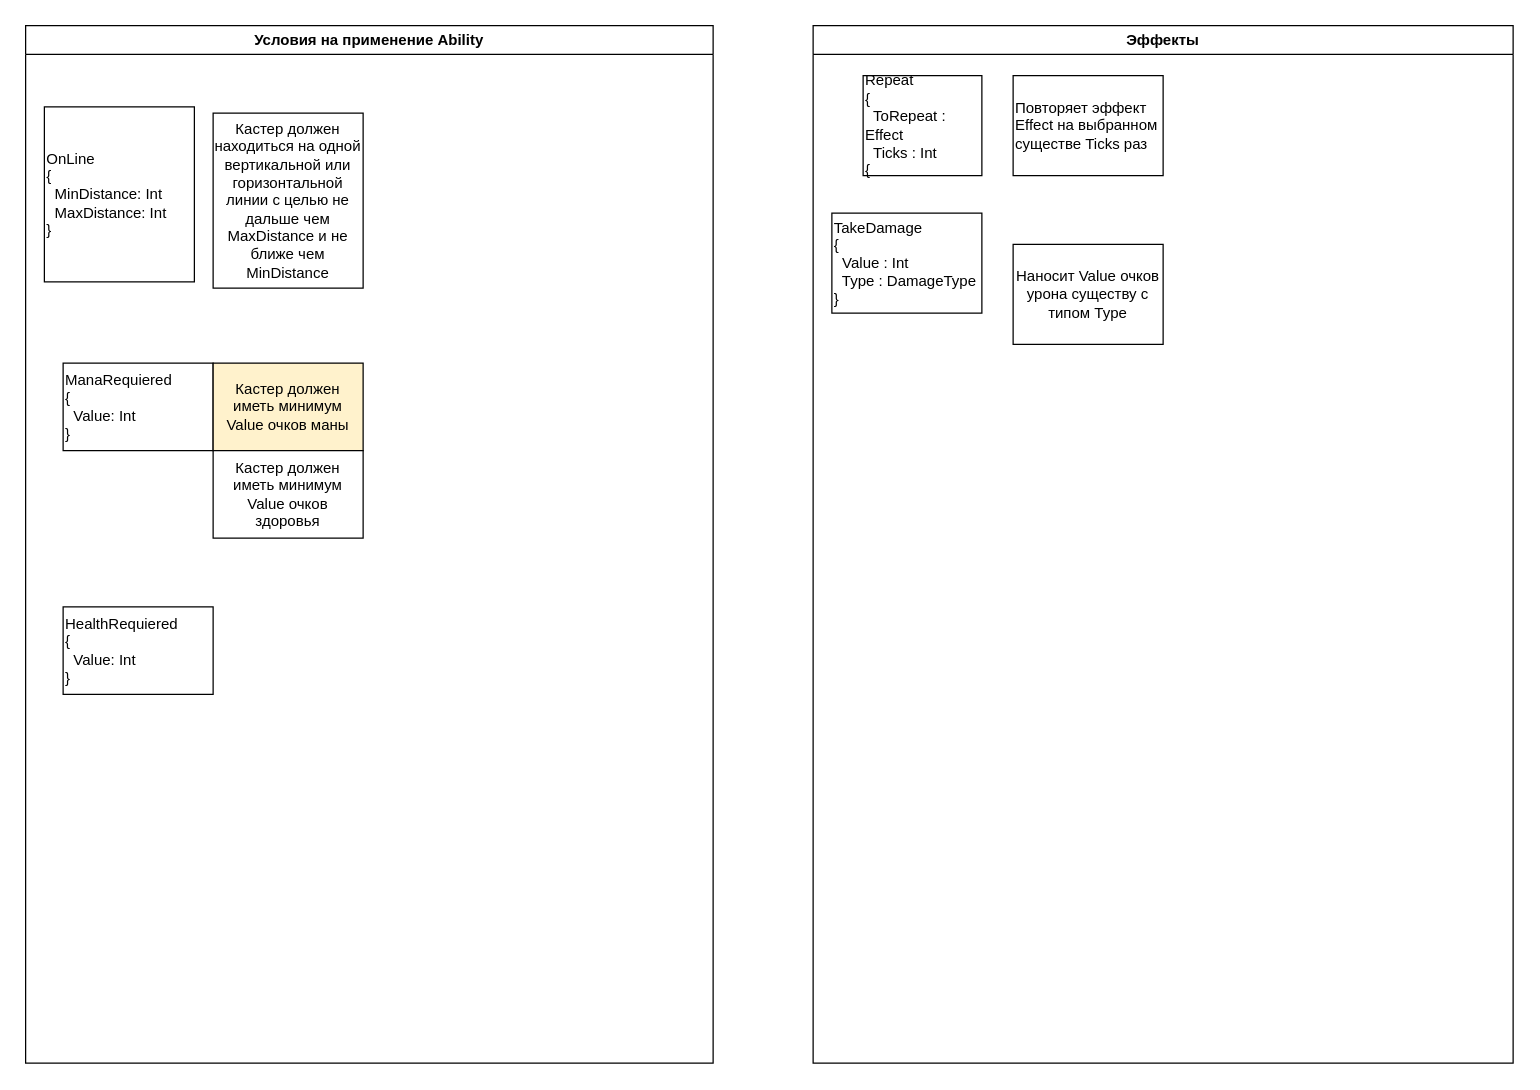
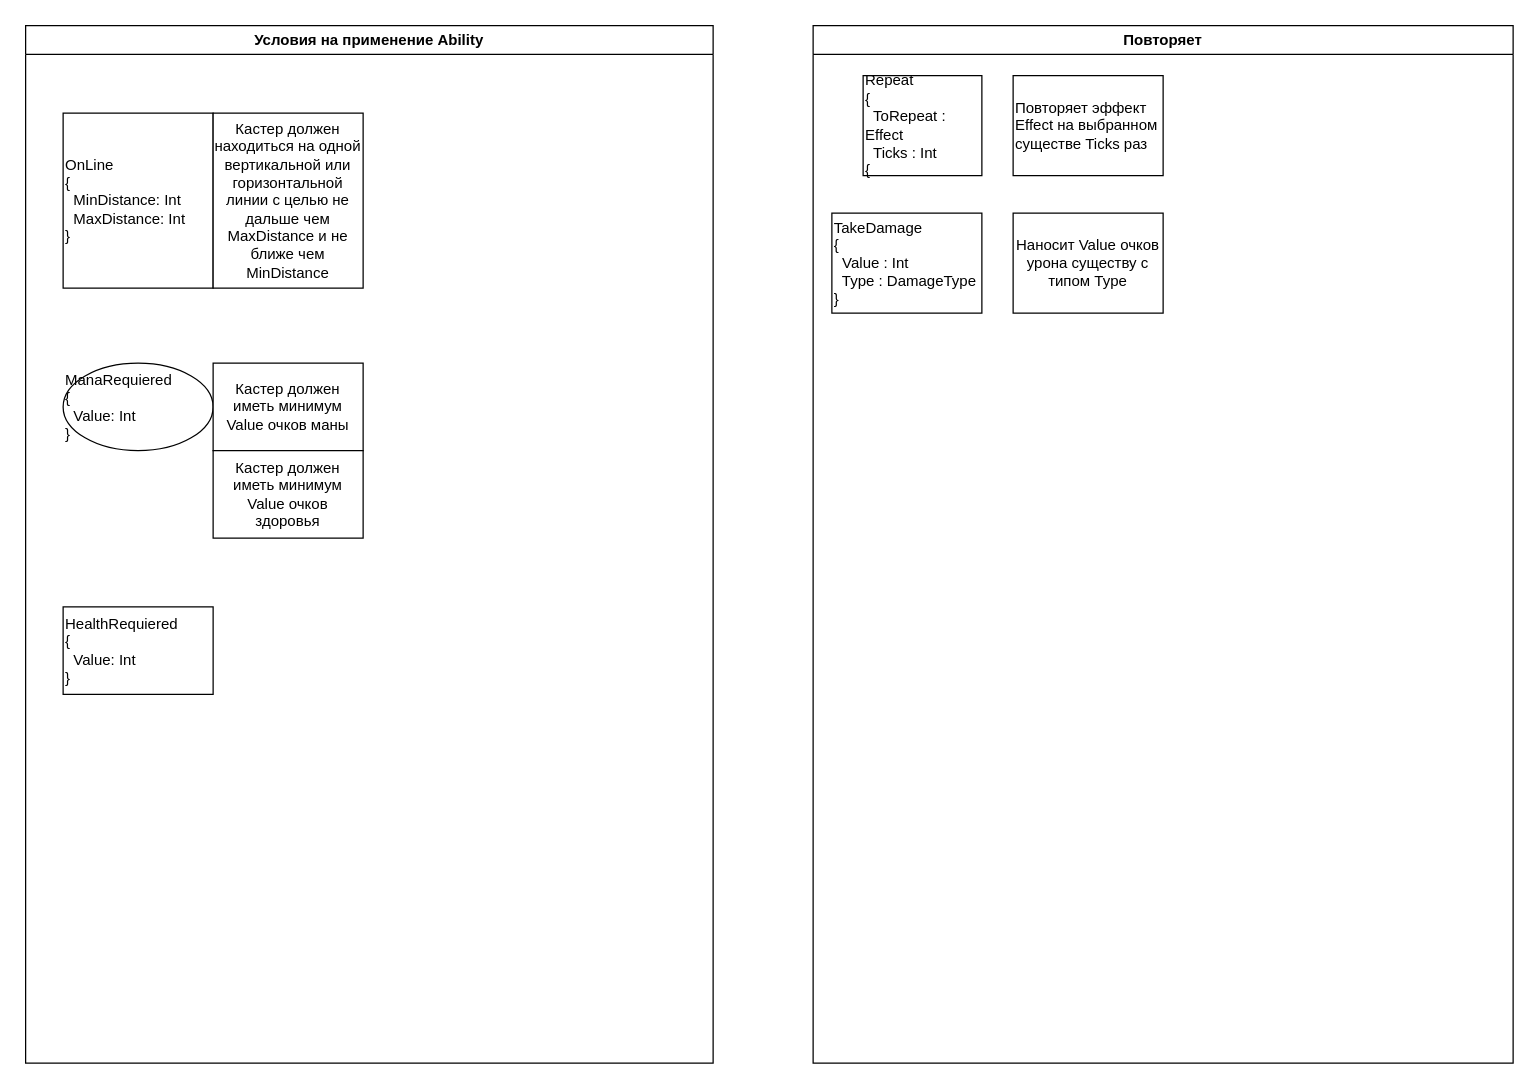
node "Эффекты": label "Эффекты" -> "Повторяет"
node "OnLine { MinDistance: Int MaxDistance: Int }": moved (119, 194) -> (138, 201)
node "Наносит Value очков урона существу с типом Type": moved (1088, 294) -> (1088, 263)
node "ManaRequiered { Value: Int }": shape rectangle -> ellipse
node "Кастер должен иметь минимум Value очков маны": fillcolor #fff2cc -> #ffffff
